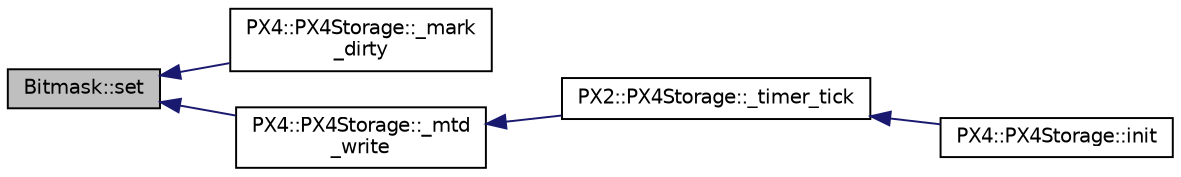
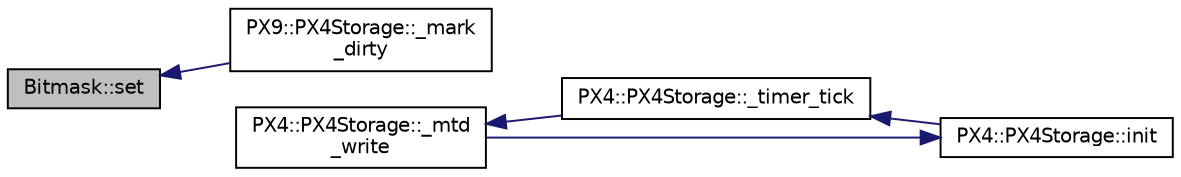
node "PX4::PX4Storage::_mark _dirty": label "PX4::PX4Storage::_mark _dirty" -> "PX9::PX4Storage::_mark _dirty"
node "PX2::PX4Storage::_timer_tick": label "PX2::PX4Storage::_timer_tick" -> "PX4::PX4Storage::_timer_tick"
edge "PX4::PX4Storage::_mtd _write" -> "Bitmask::set": now "PX4::PX4Storage::_mtd _write" -> "PX4::PX4Storage::init"
